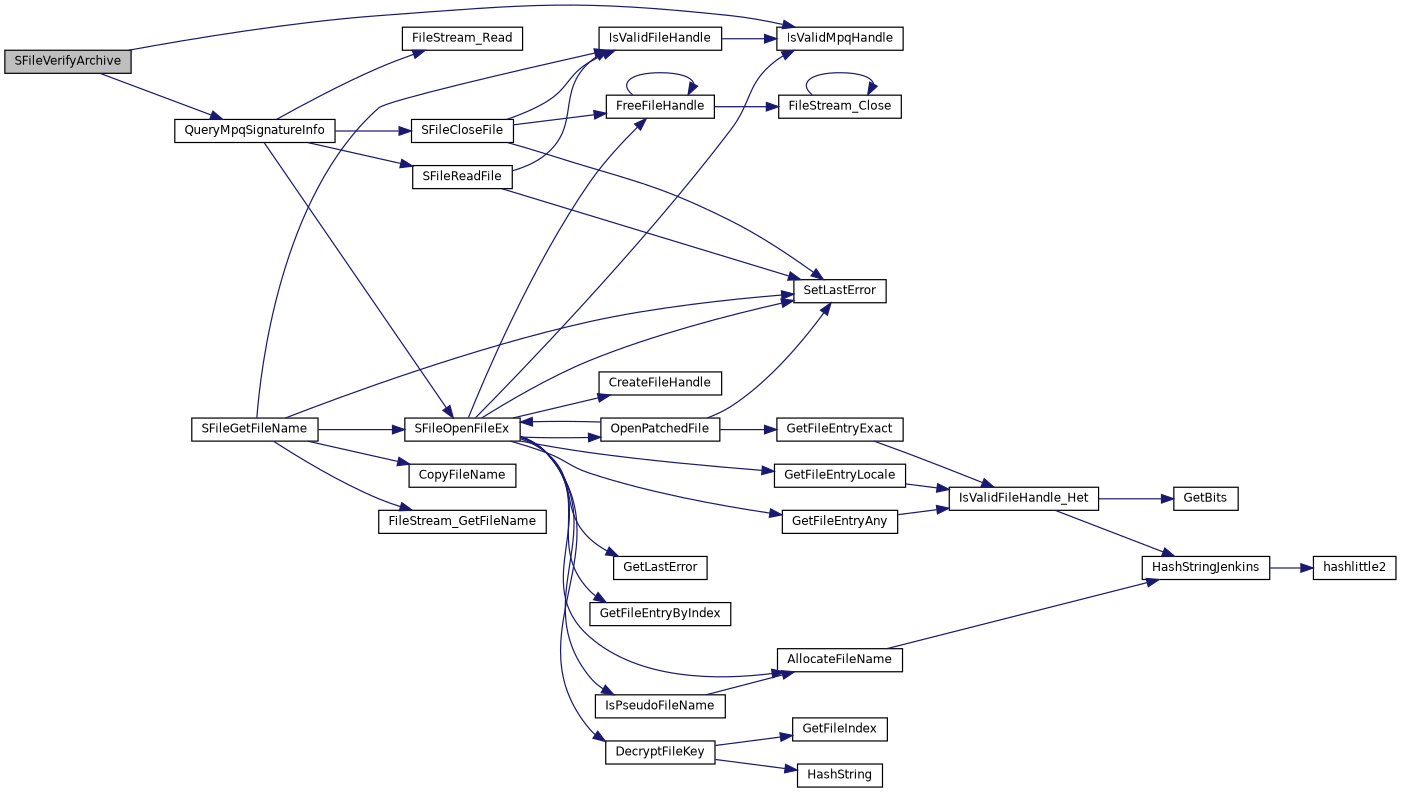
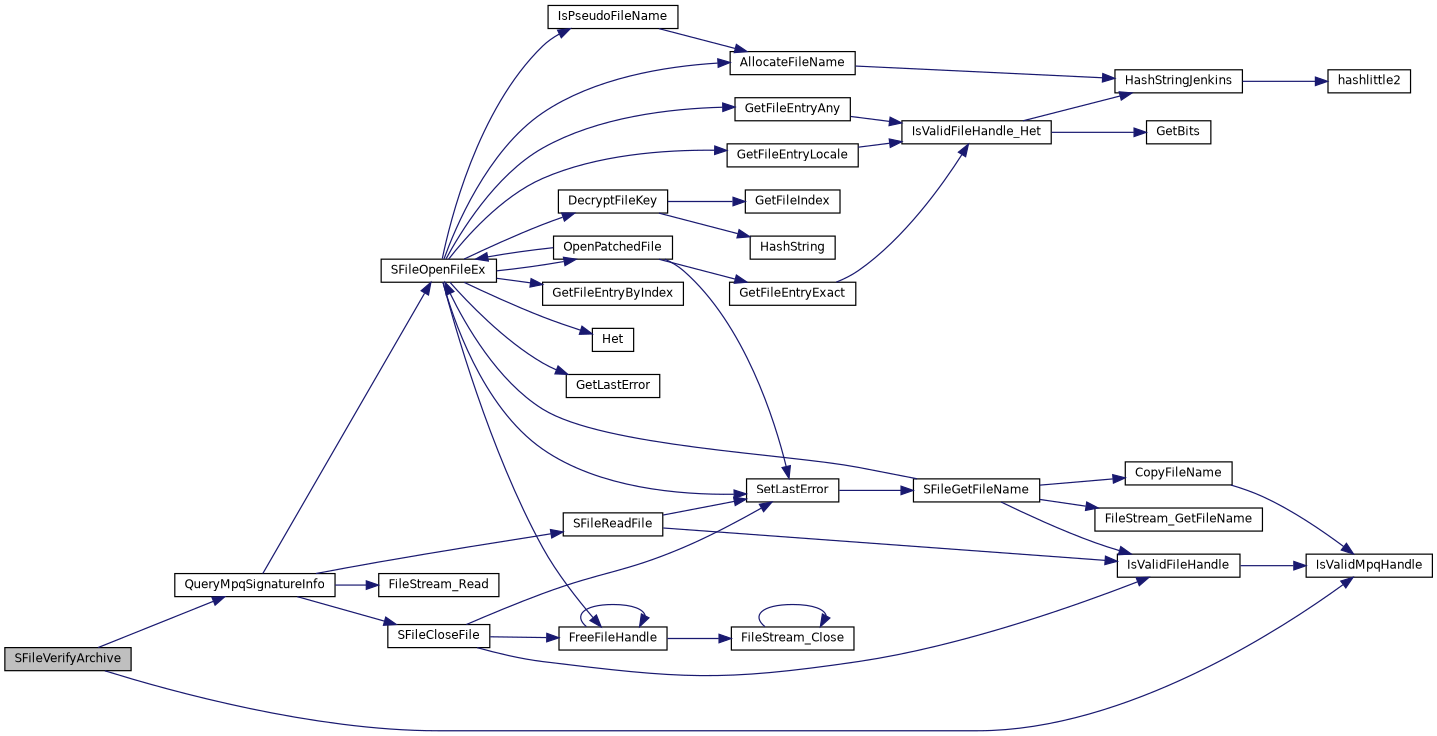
edge "SFileOpenFileEx" -> "IsValidMpqHandle": now "CopyFileName" -> "IsValidMpqHandle"
edge "SFileGetFileName" -> "SetLastError": reversed
node "CreateFileHandle": label "CreateFileHandle" -> "Het"
